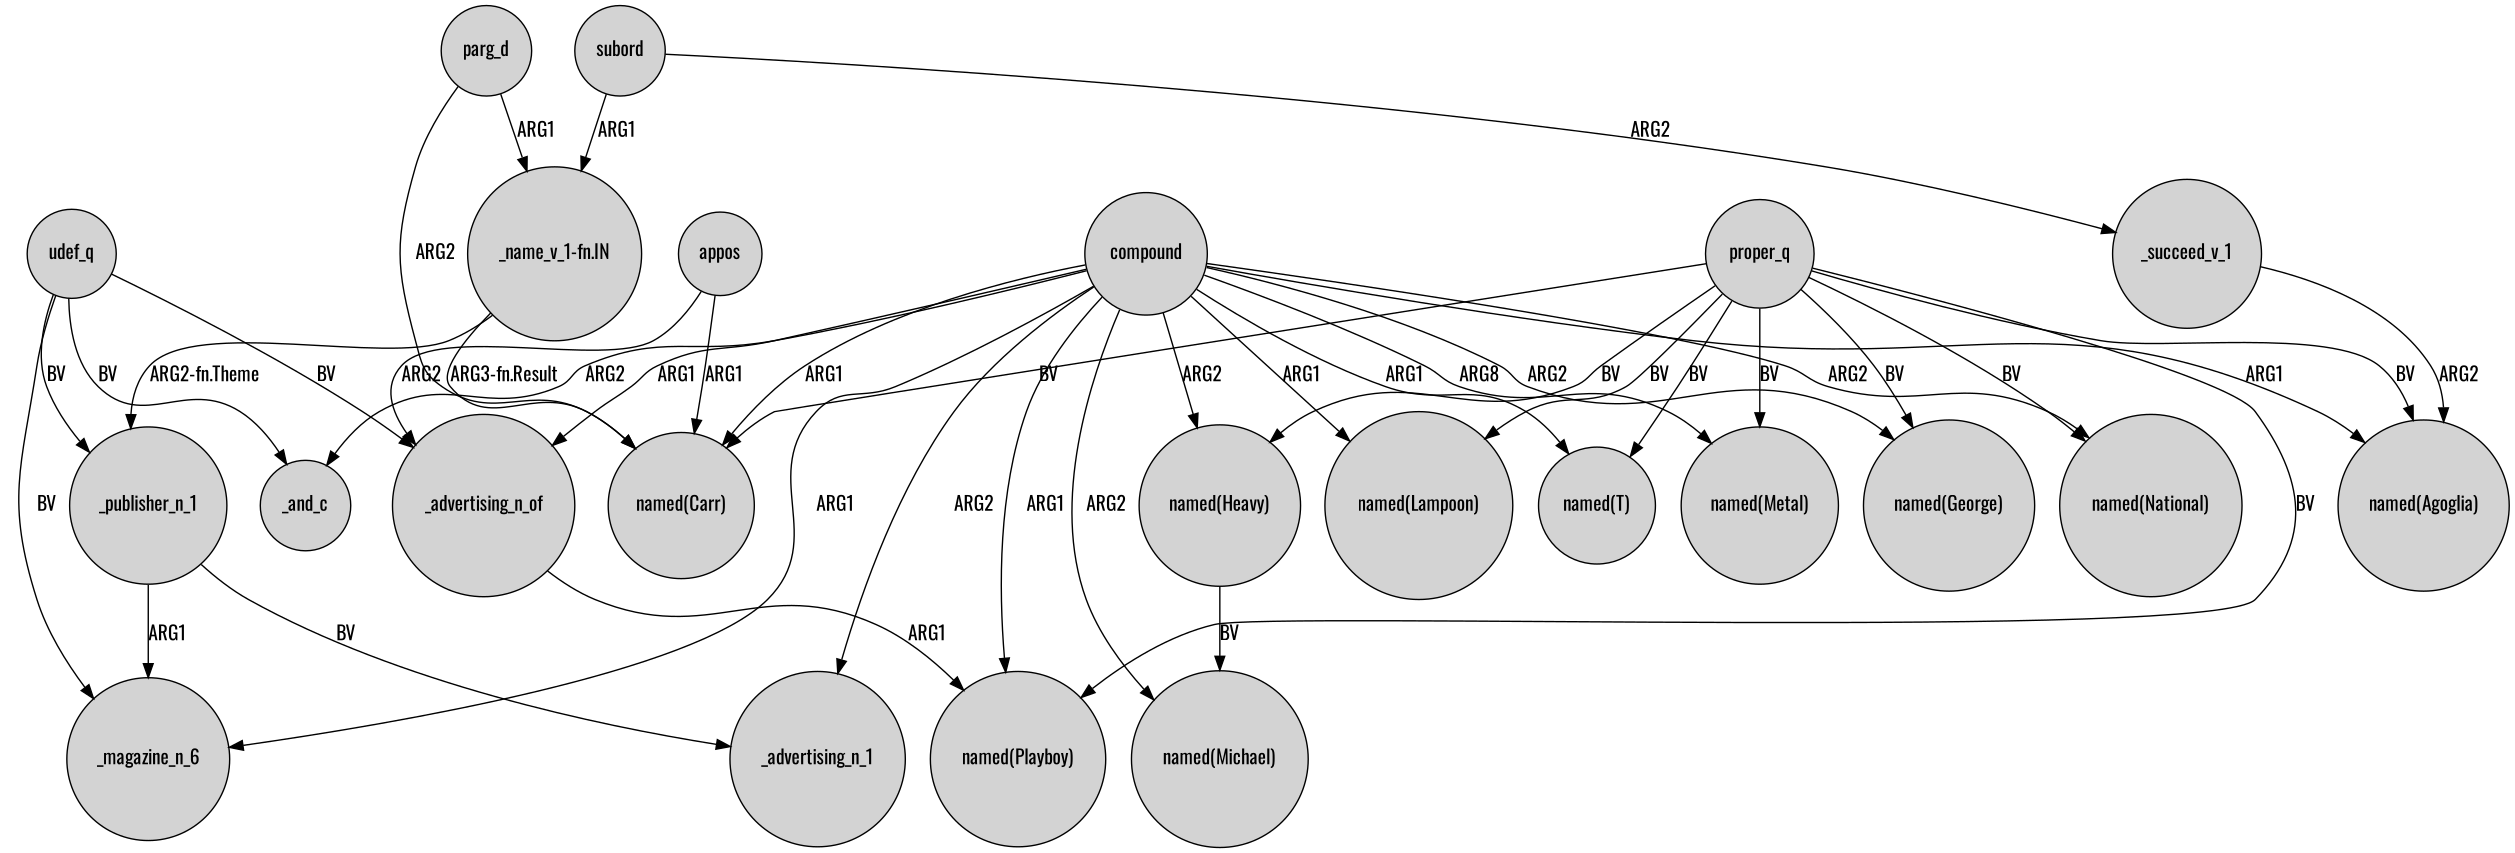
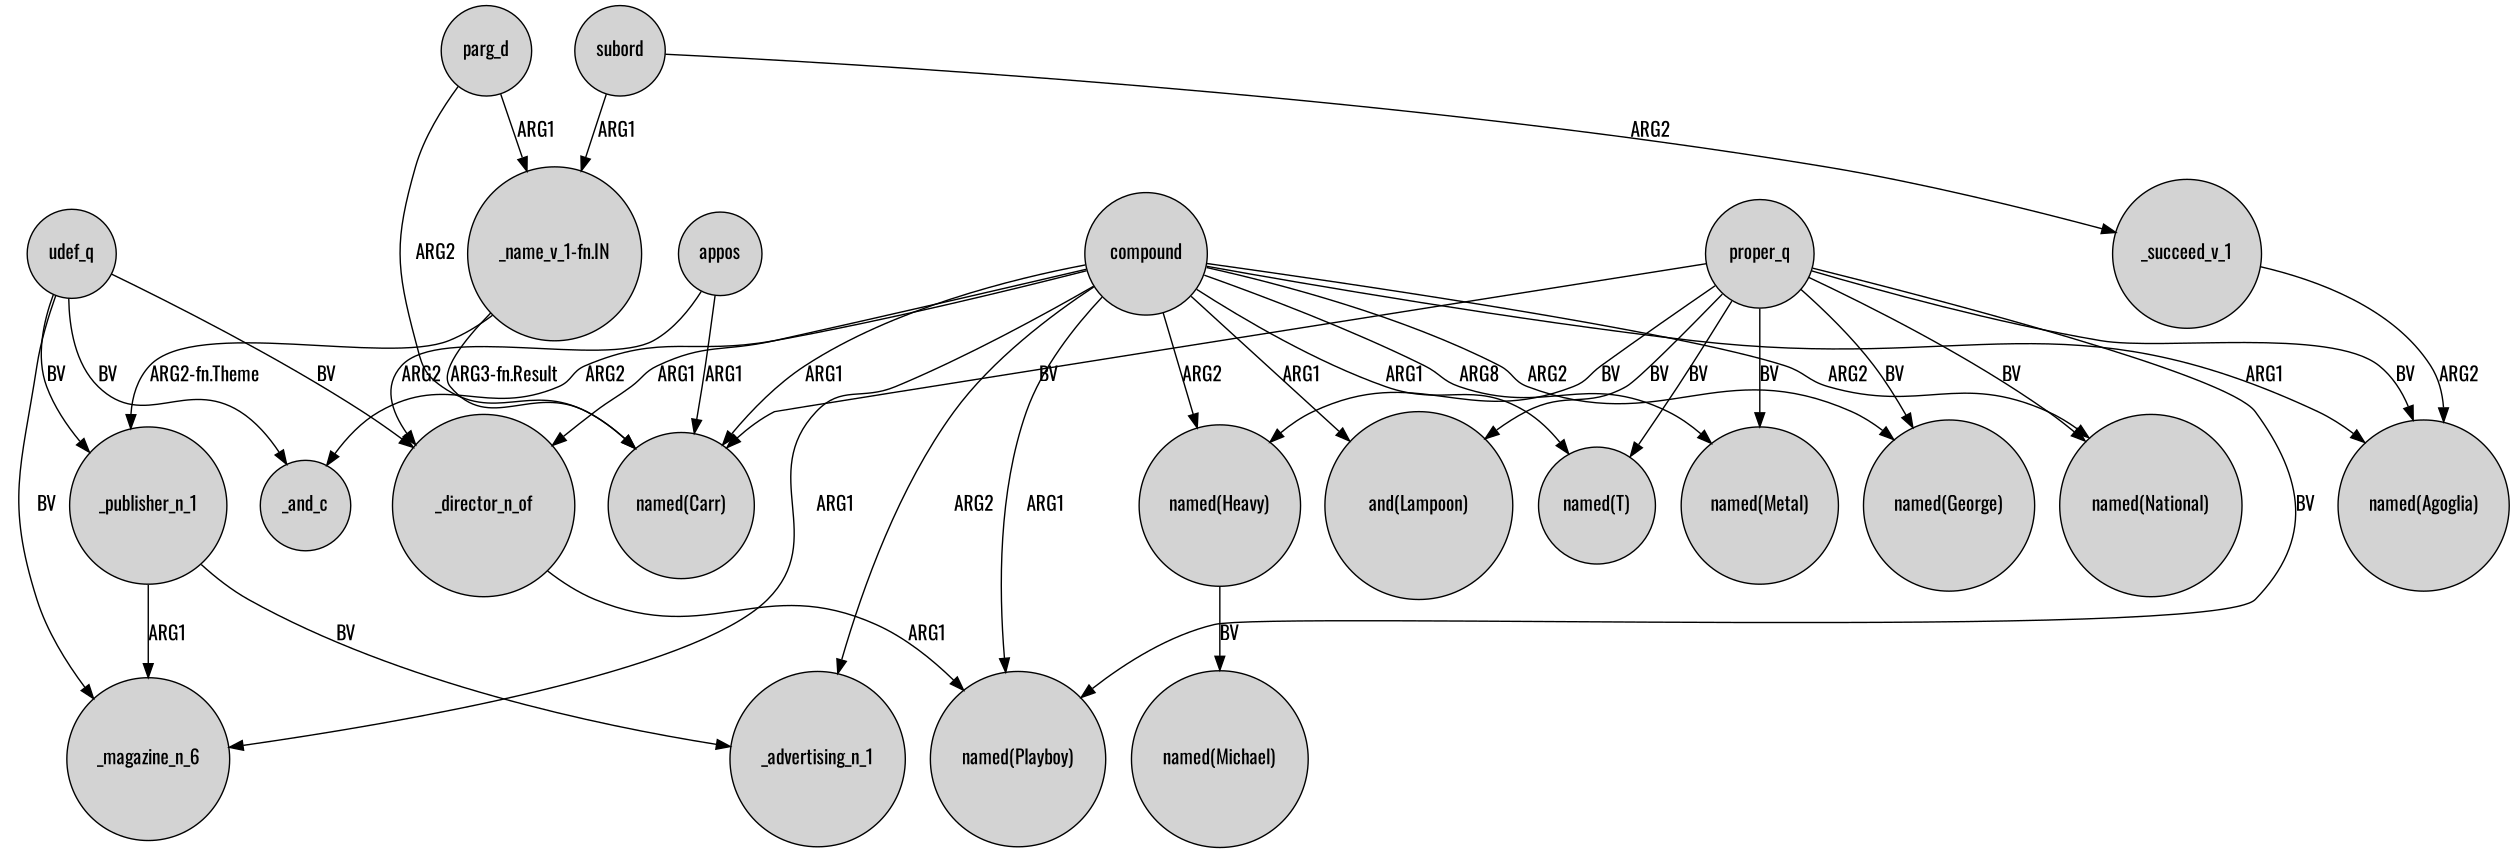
node "_advertising_n_of": label "_advertising_n_of" -> "_director_n_of"
edge "compound" -> "named(Michael)": removed, label "ARG2"
node "named(Lampoon)": label "named(Lampoon)" -> "and(Lampoon)"
